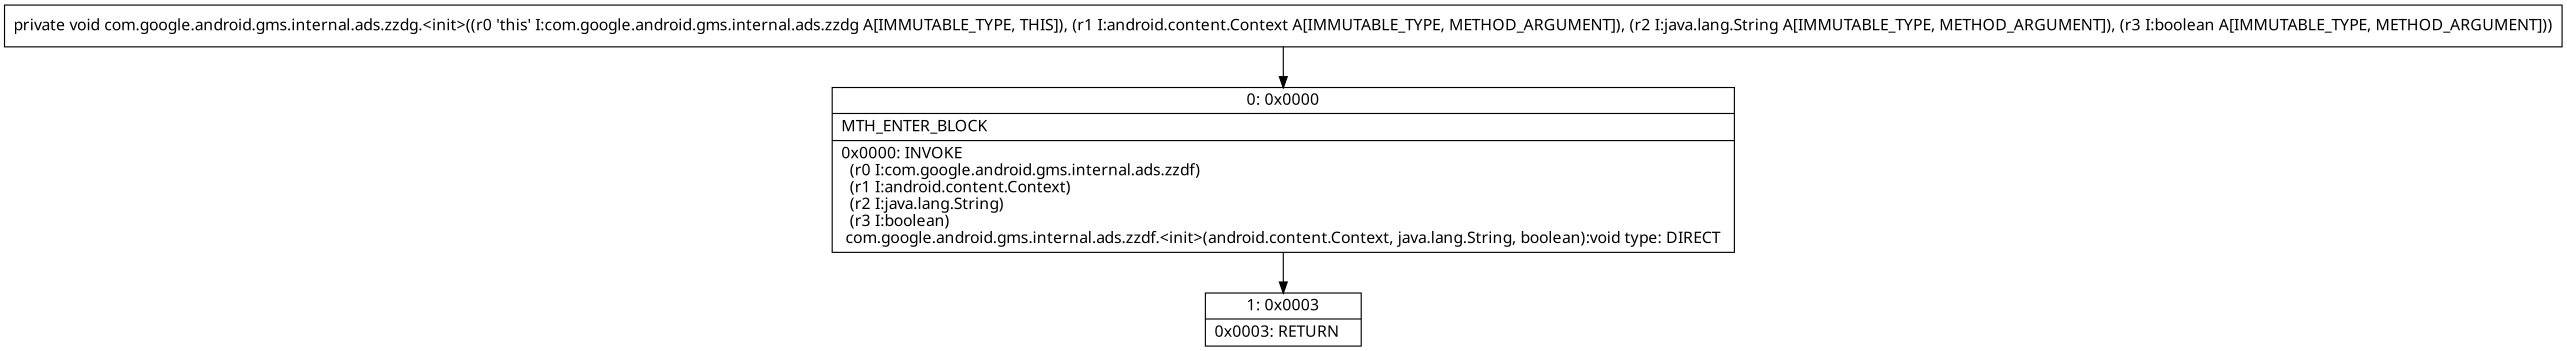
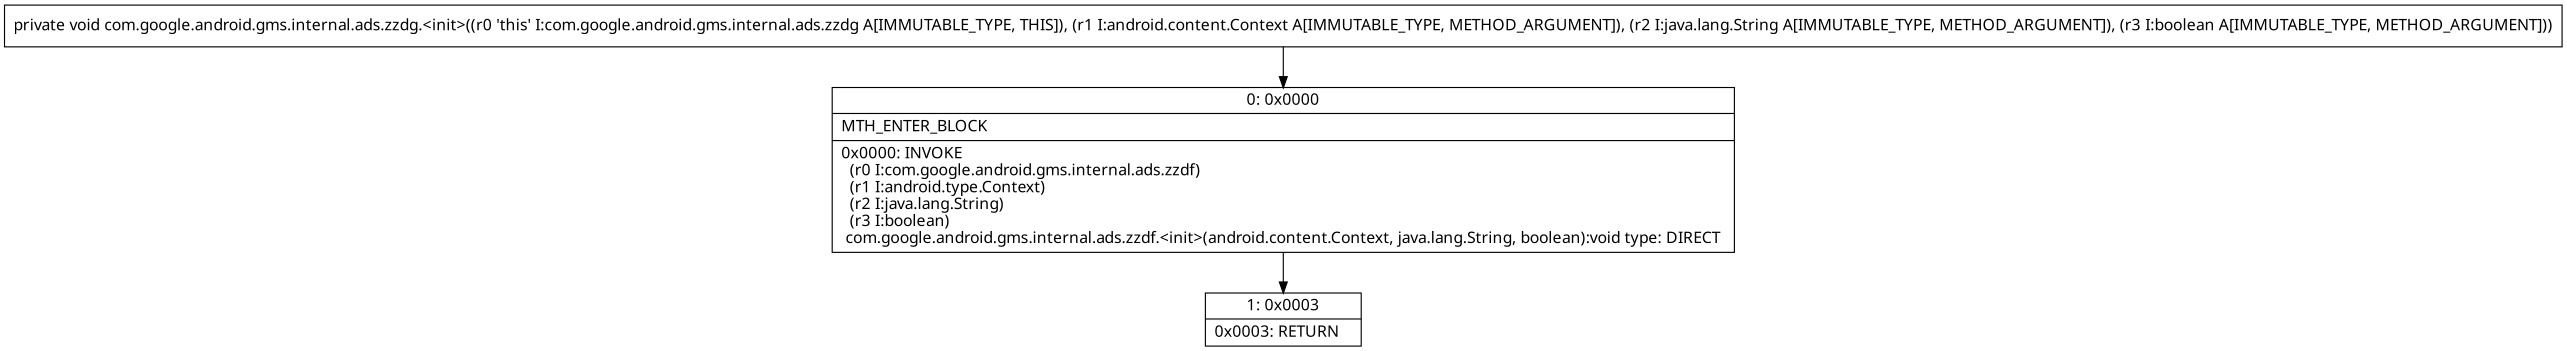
node "0: 0x0000": text "(r1 I:android.content.Context)" -> "(r1 I:android.type.Context)"
